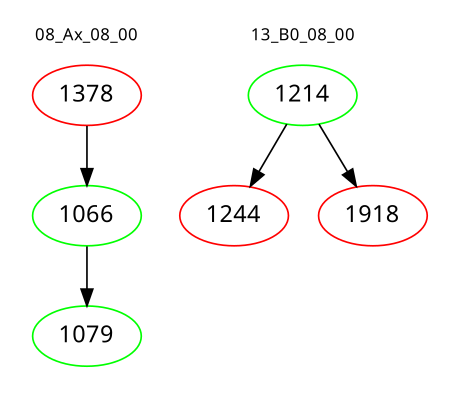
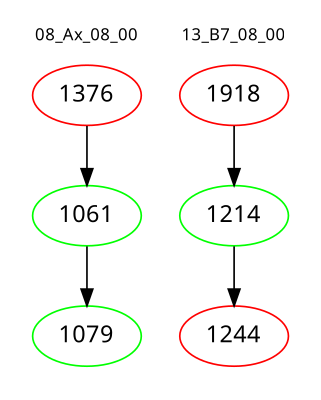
cluster "13_B0_08_00": label "13_B0_08_00" -> "13_B7_08_00"
node "1378": label "1378" -> "1376"
edge "1214" -> "1918": reversed
node "1066": label "1066" -> "1061"
